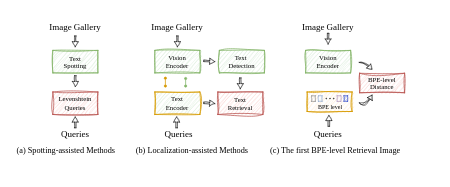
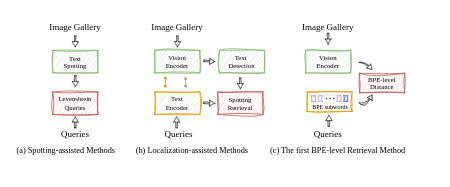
node "Text Retrieval": label "Text Retrieval" -> "Spotting Retrieval"
node "BPE level": label "BPE level" -> "BPE subwords"
node "(c) The first BPE-level Retrieval Image": label "(c) The first BPE-level Retrieval Image" -> "(c) The first BPE-level Retrieval Method"
